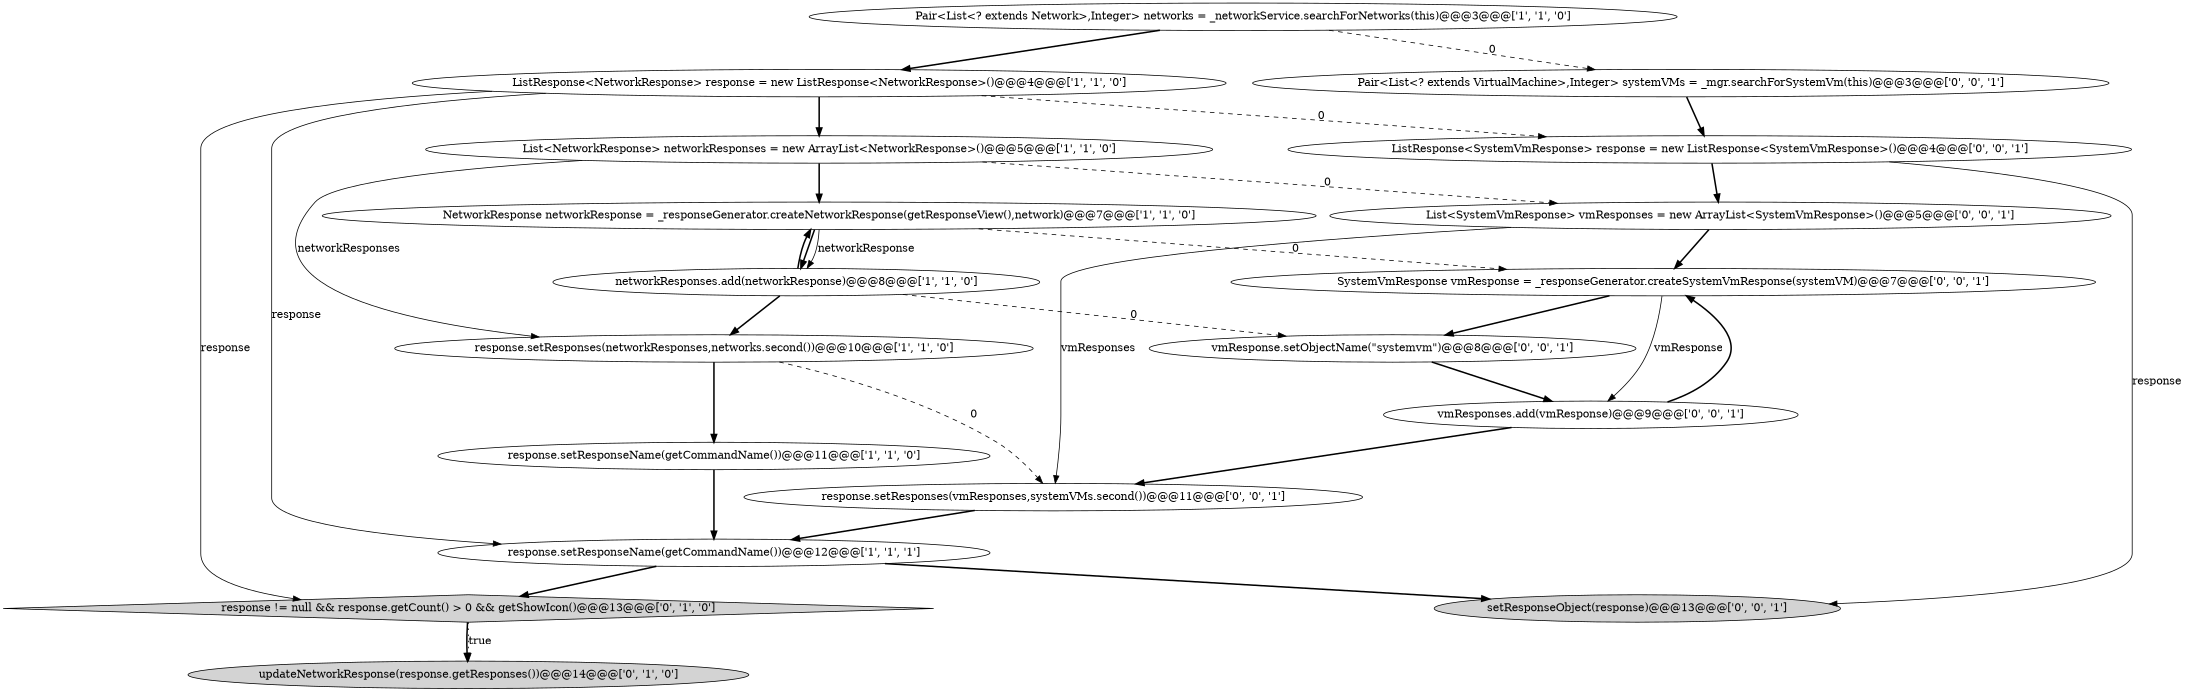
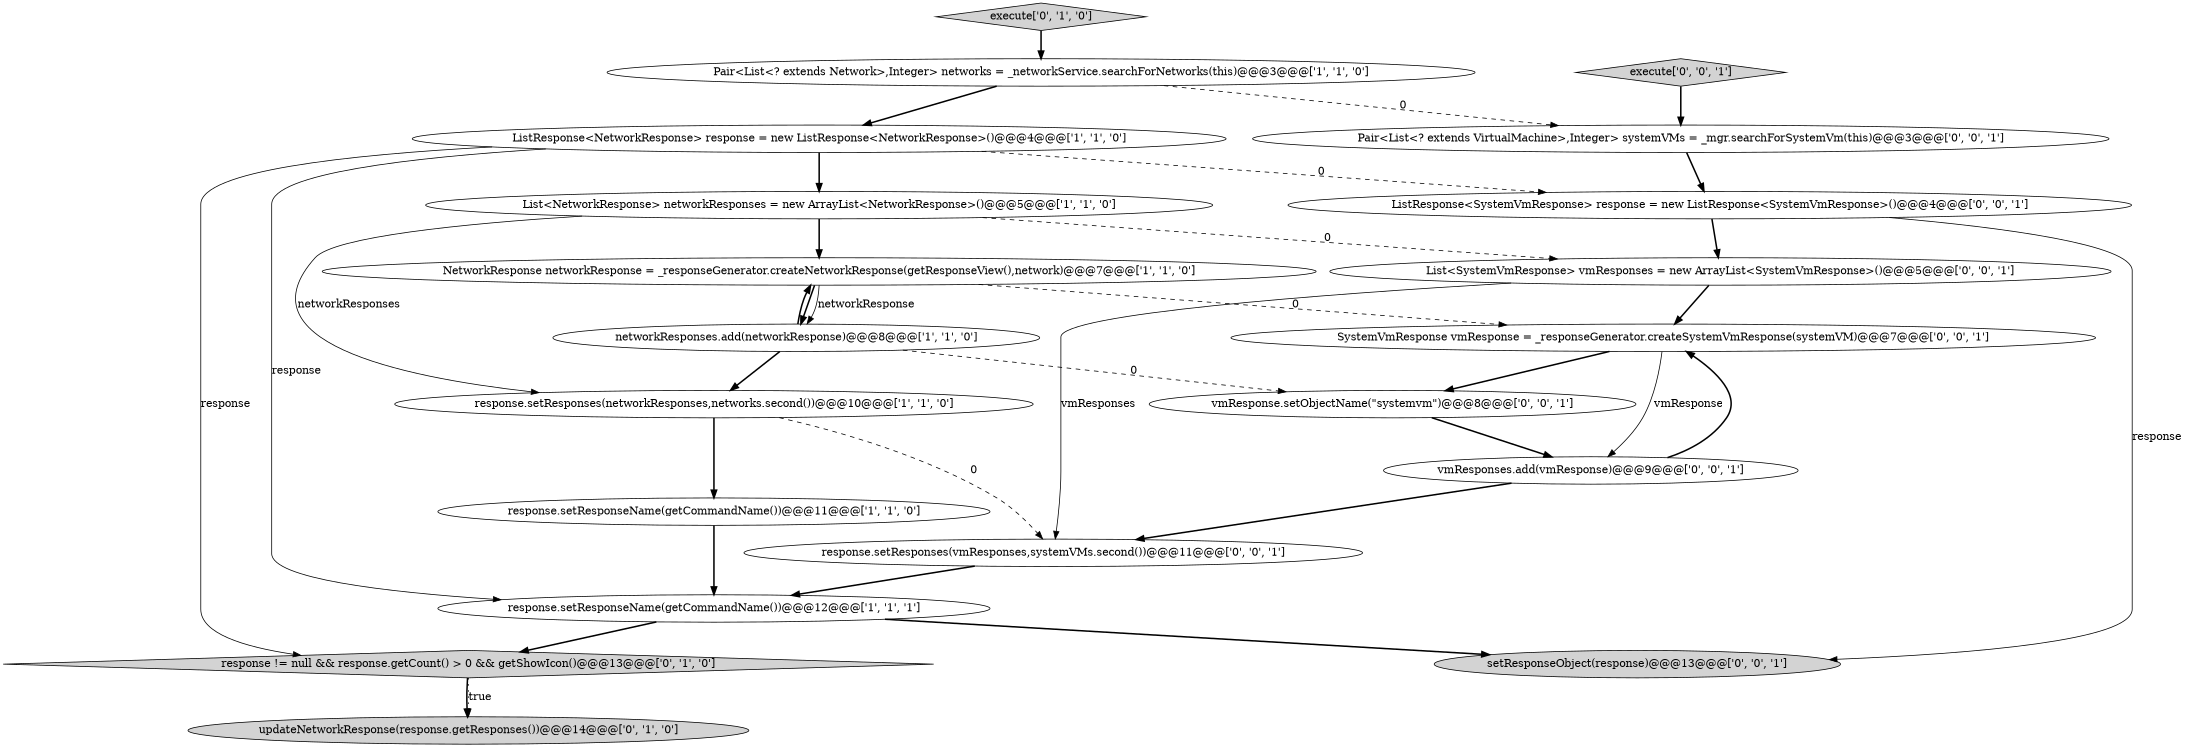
node "execute['0', '1', '0']": added
node "execute['0', '0', '1']": added
